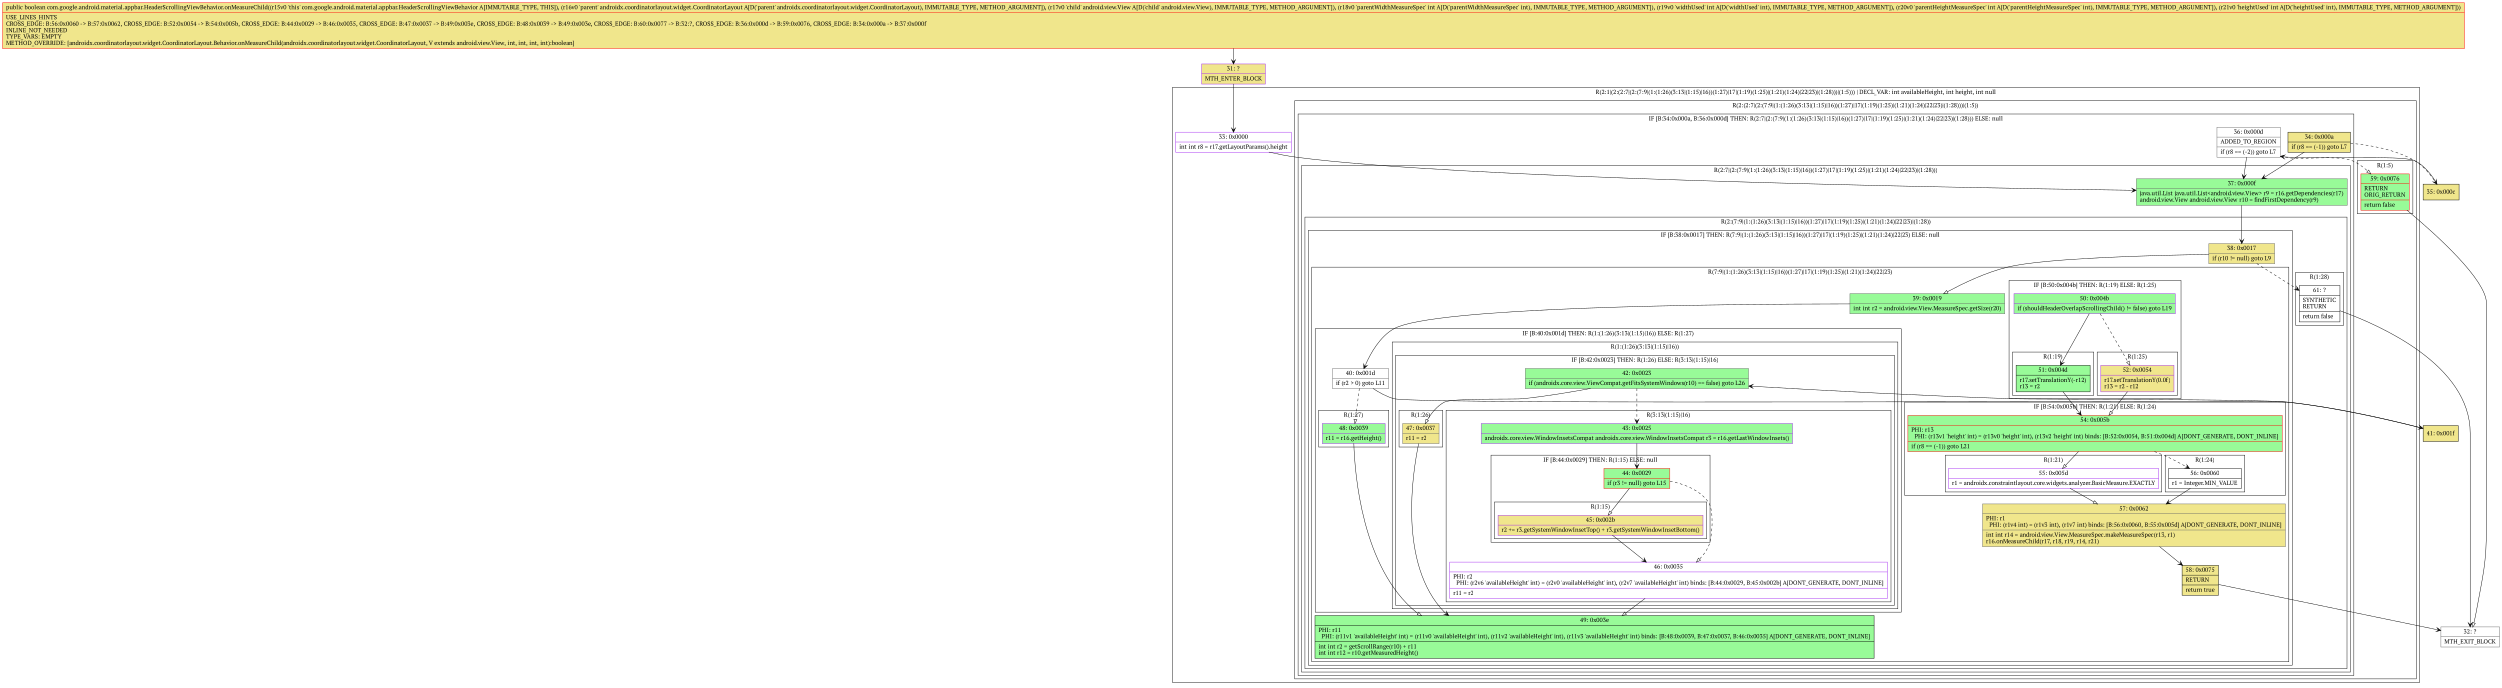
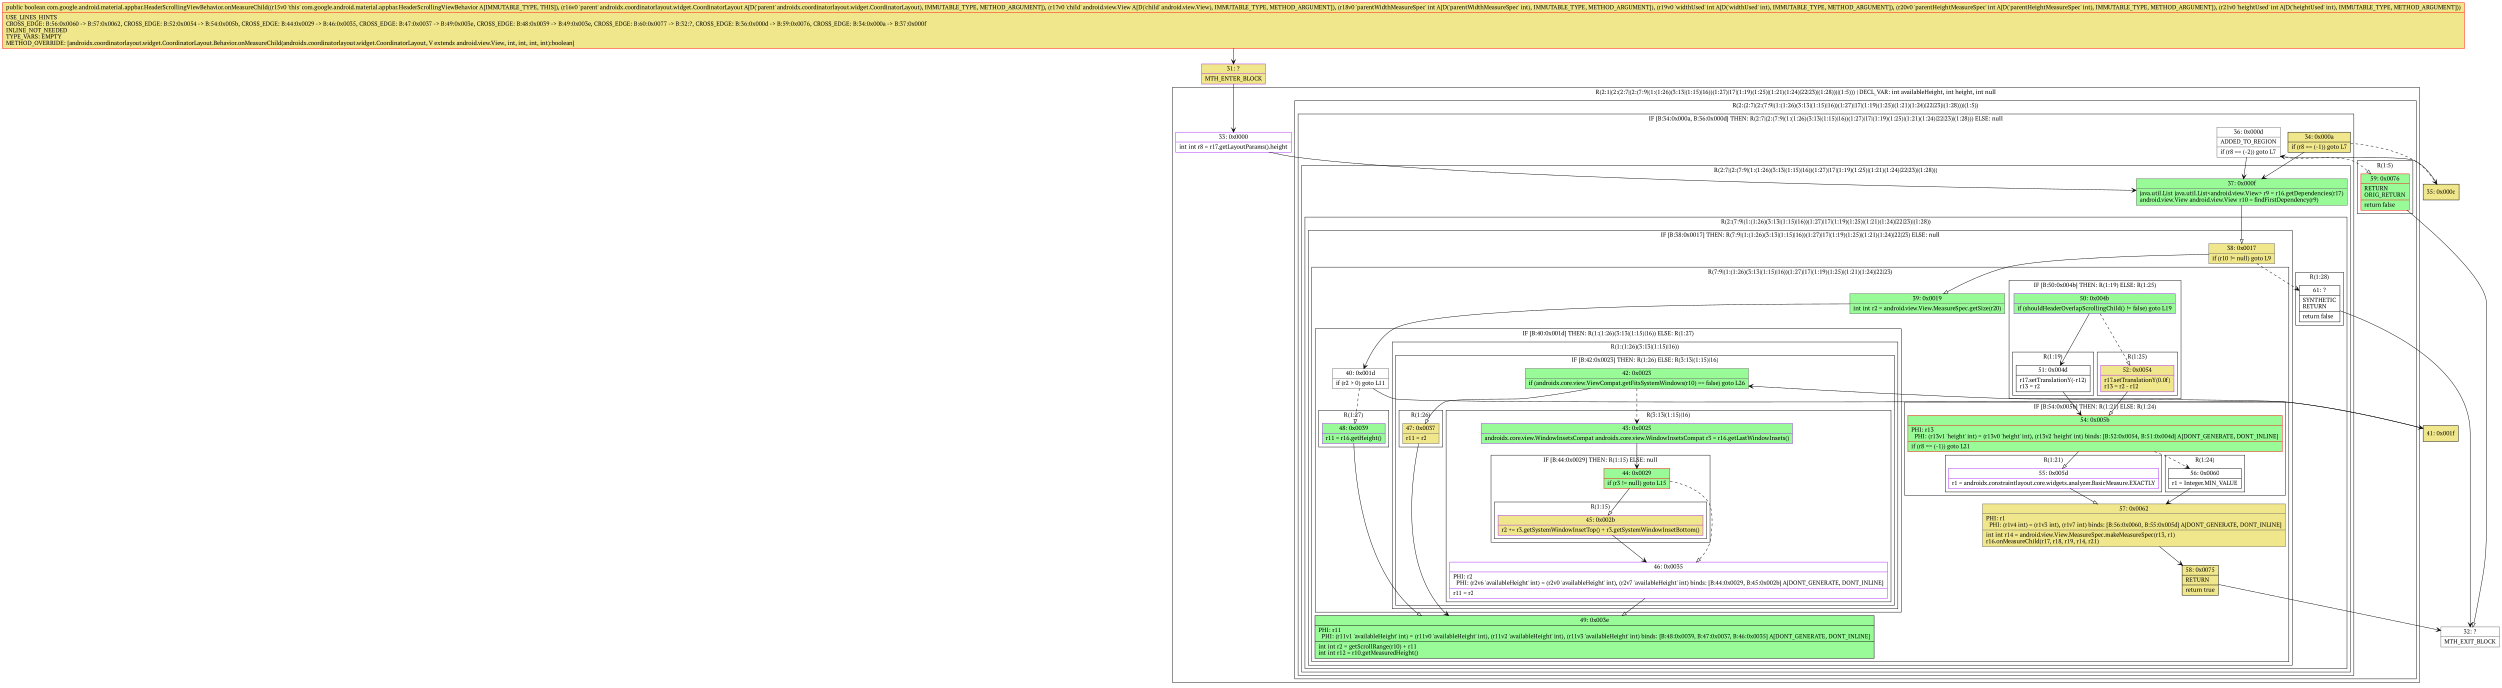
edge "37: 0x000f" -> "38: 0x0017": arrowhead vee -> onormal
node "51: 0x004d": fillcolor palegreen -> white
